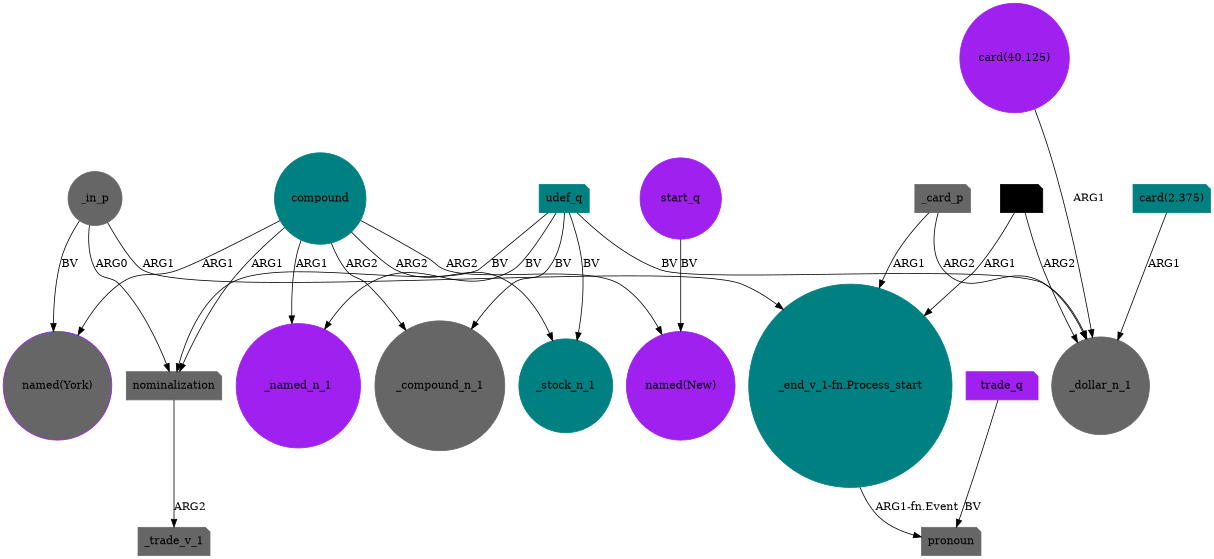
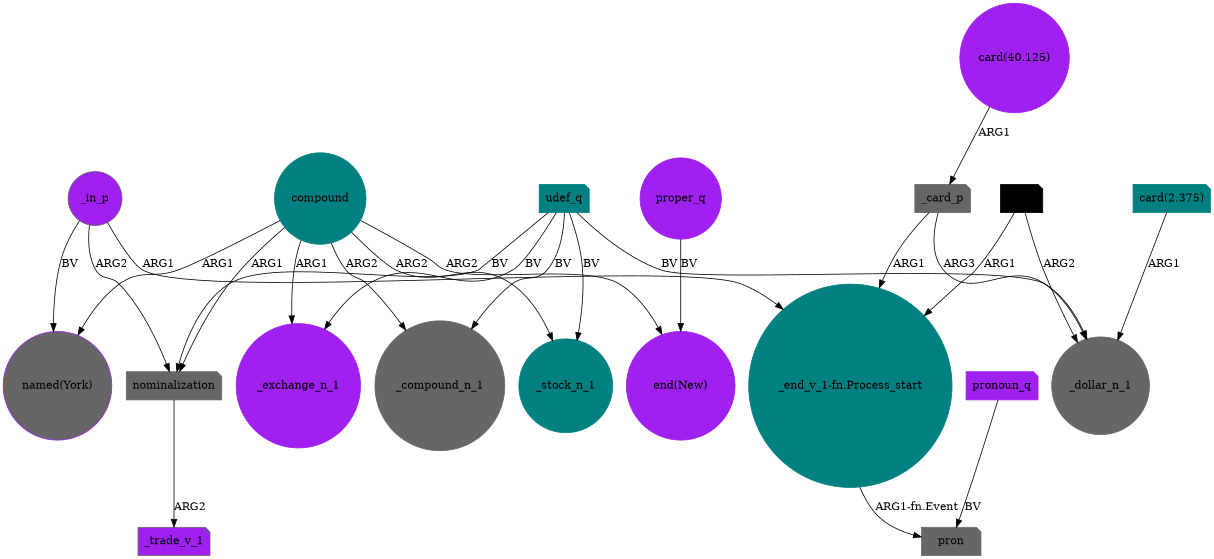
node "_in_p": fillcolor gray40 -> purple
node "start_q": label "start_q" -> "proper_q"
edge "card(40.125)" -> "_dollar_n_1": now "card(40.125)" -> "_card_p"
edge "_in_p" -> "nominalization": label "ARG0" -> "ARG2"
edge "_card_p" -> "_dollar_n_1": label "ARG2" -> "ARG3"
node "_named_n_1": label "_named_n_1" -> "_exchange_n_1"
node "named(New)": label "named(New)" -> "end(New)"
node "trade_q": label "trade_q" -> "pronoun_q"
node "_trade_v_1": fillcolor gray40 -> purple
node "pronoun": label "pronoun" -> "pron"
